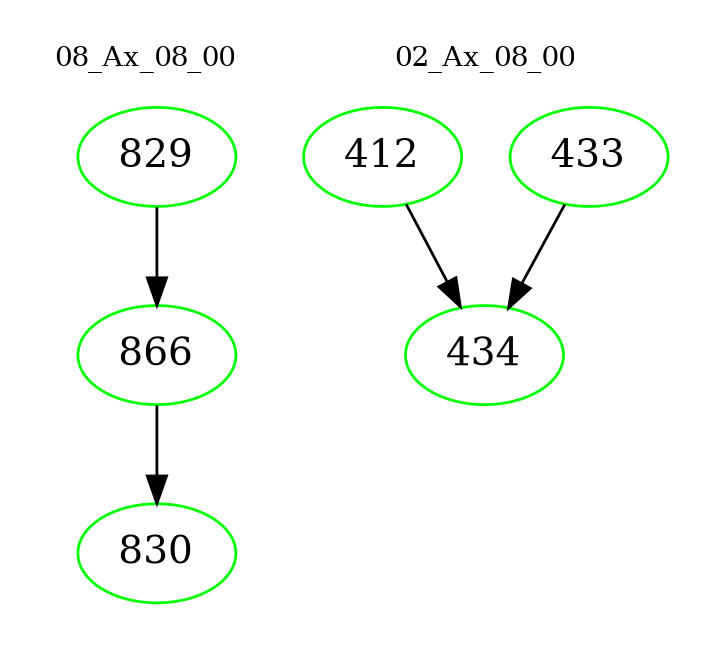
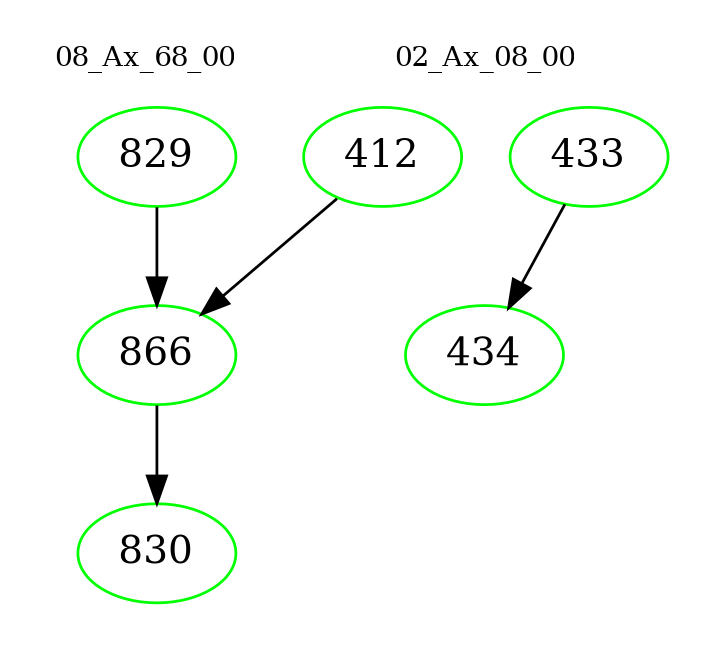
cluster "08_Ax_08_00": label "08_Ax_08_00" -> "08_Ax_68_00"
edge "412" -> "434": now "412" -> "866"
